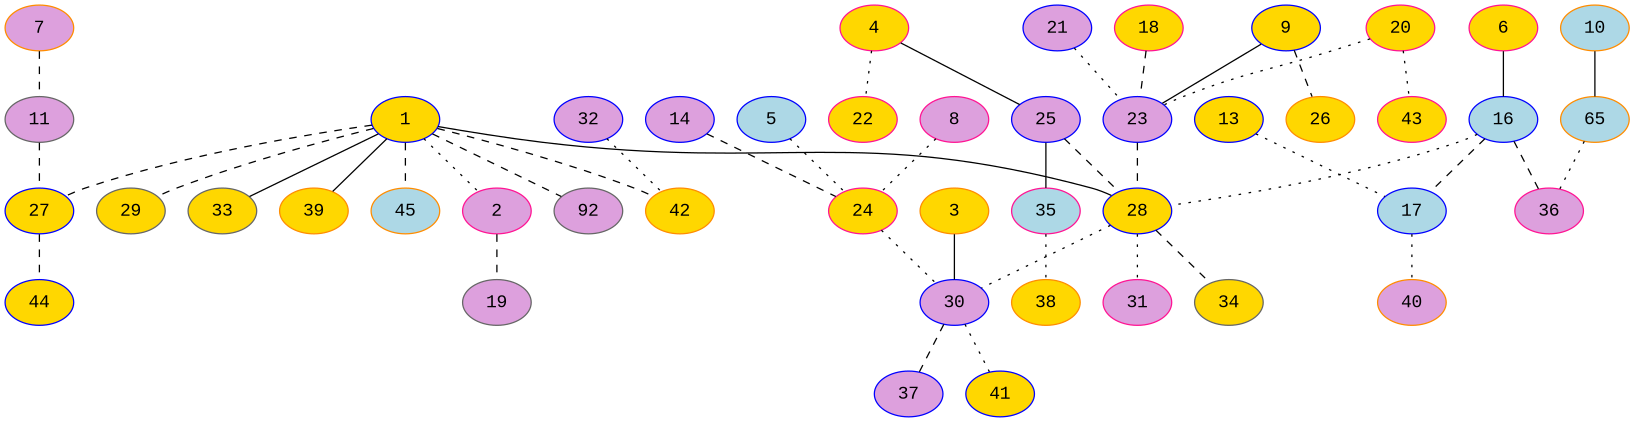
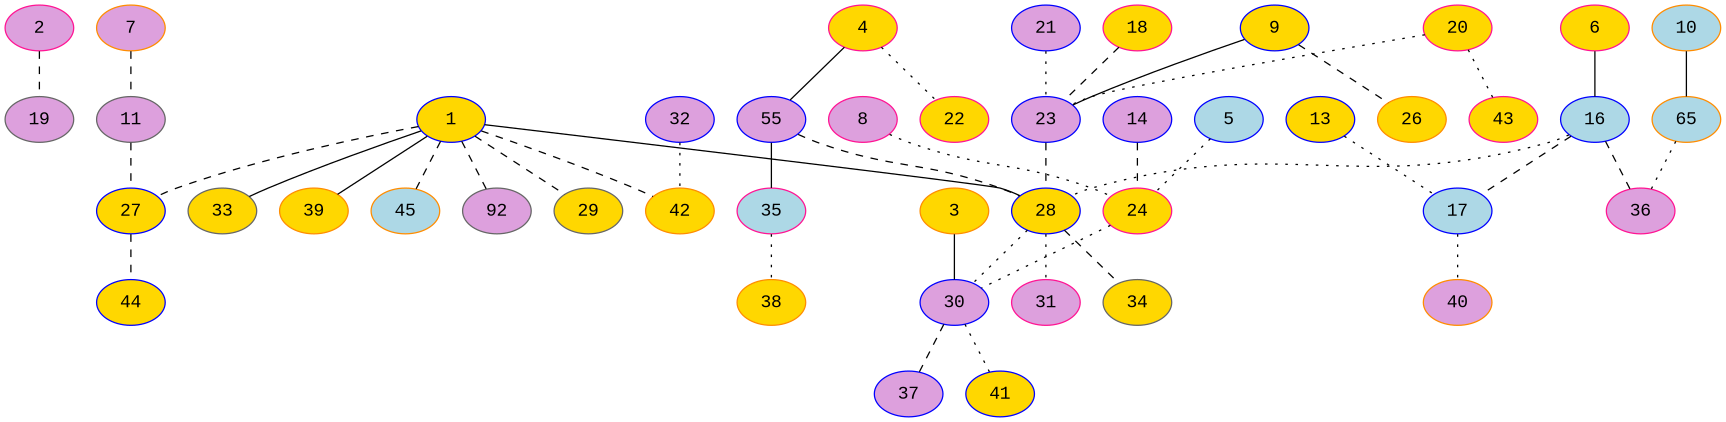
node "25": label "25" -> "55"
edge "1" -- "2": removed
